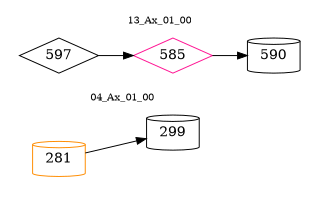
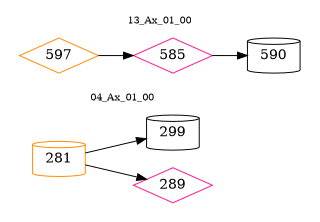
node "597": color black -> darkorange
node "289": added
